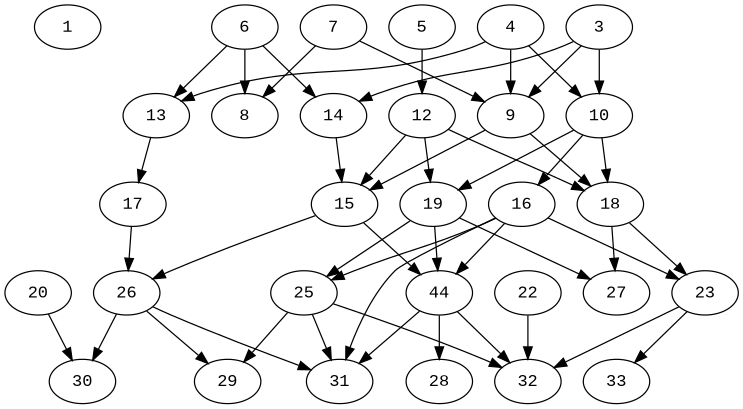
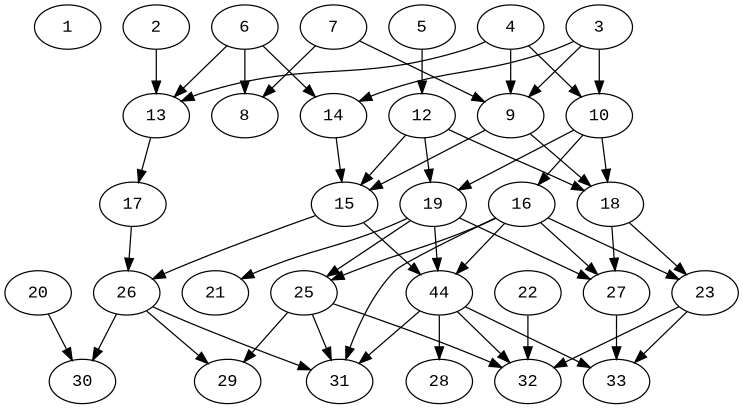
node "2": added
edge "16" -> "27": added
node "21": added
edge "27" -> "33": added
edge "44" -> "33": added
